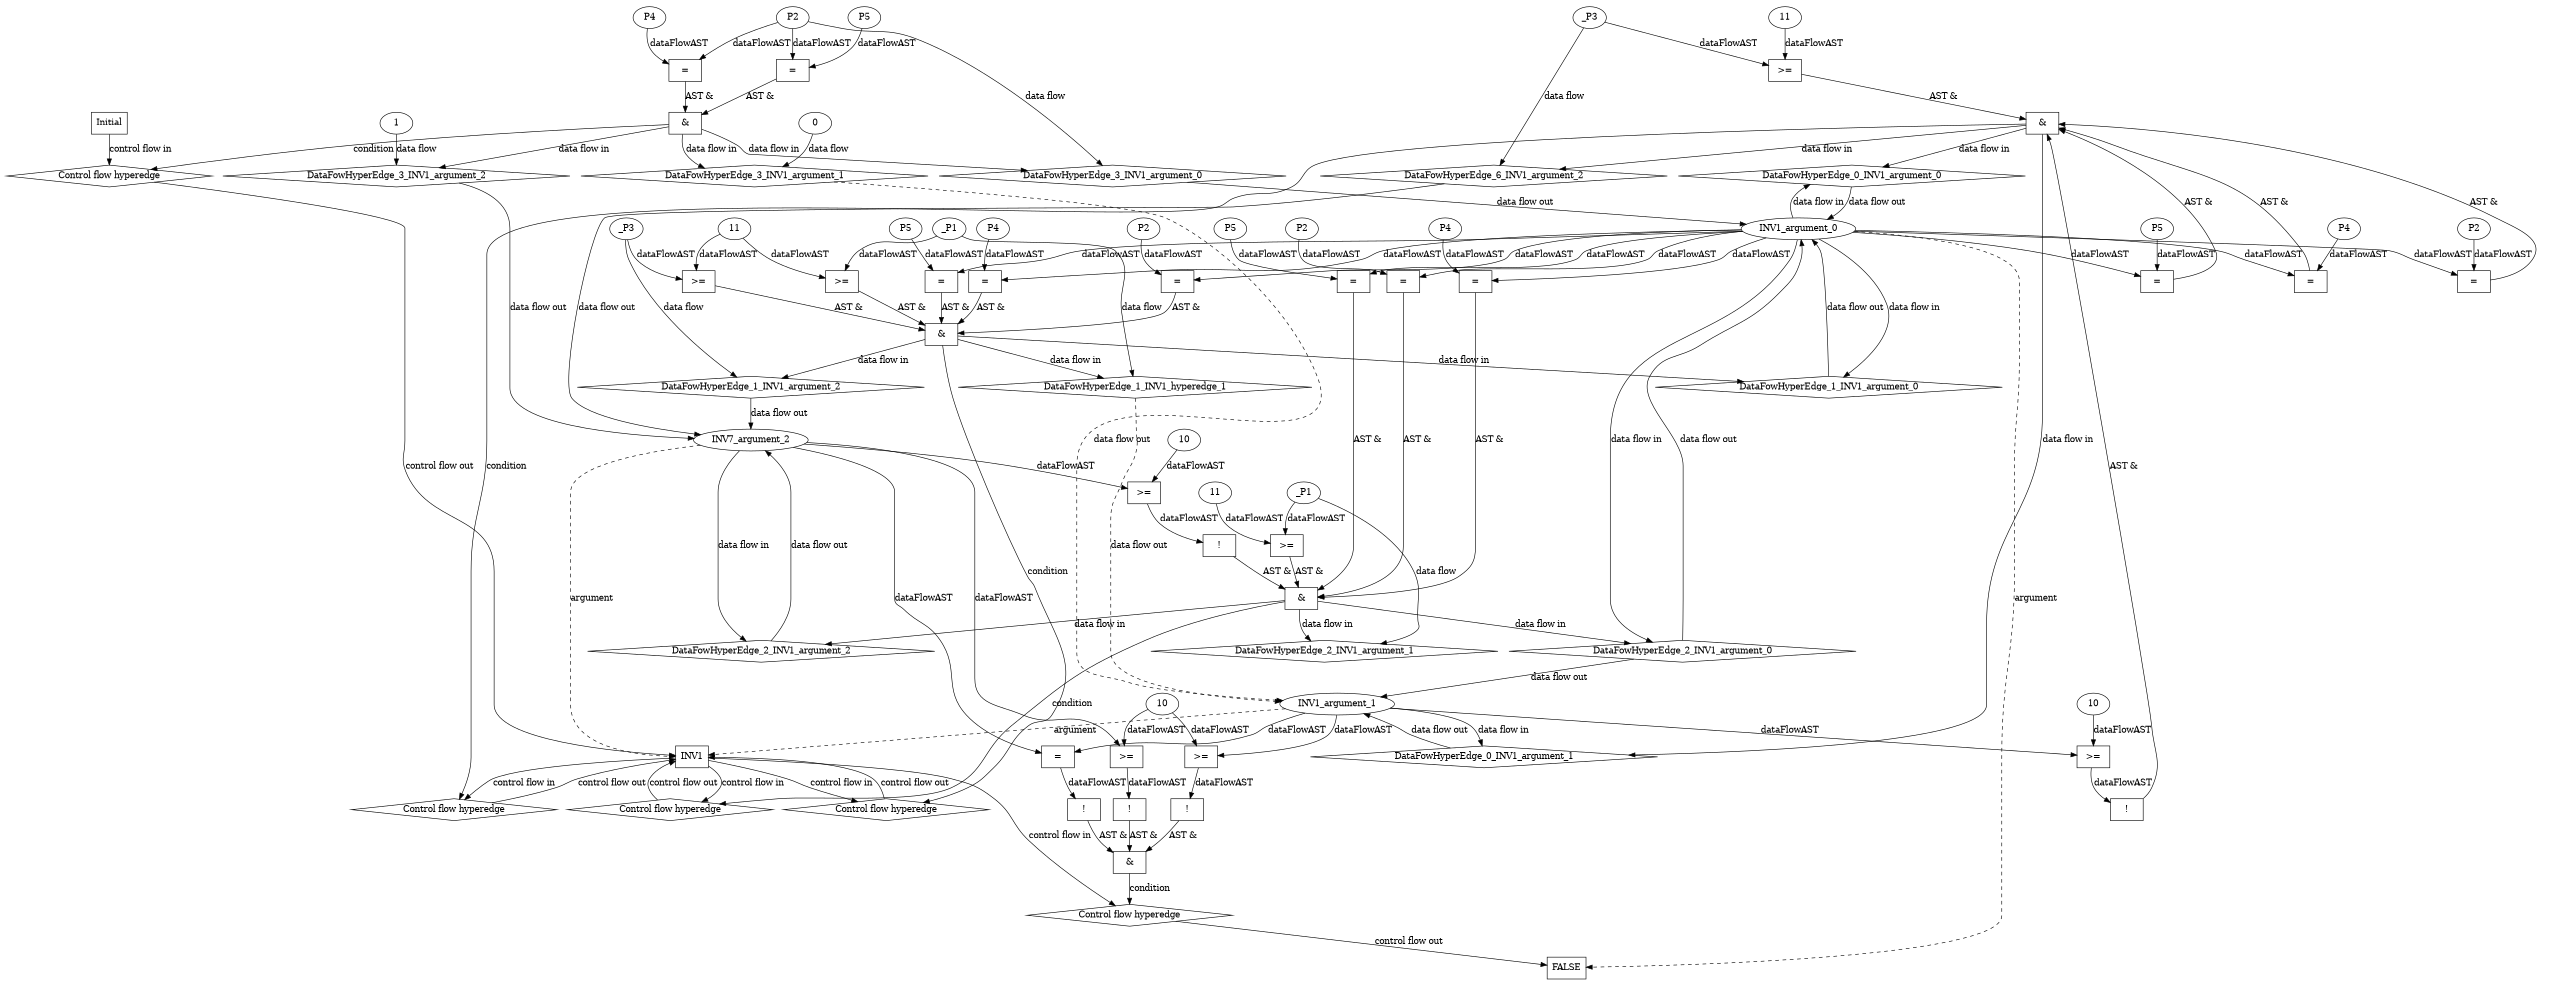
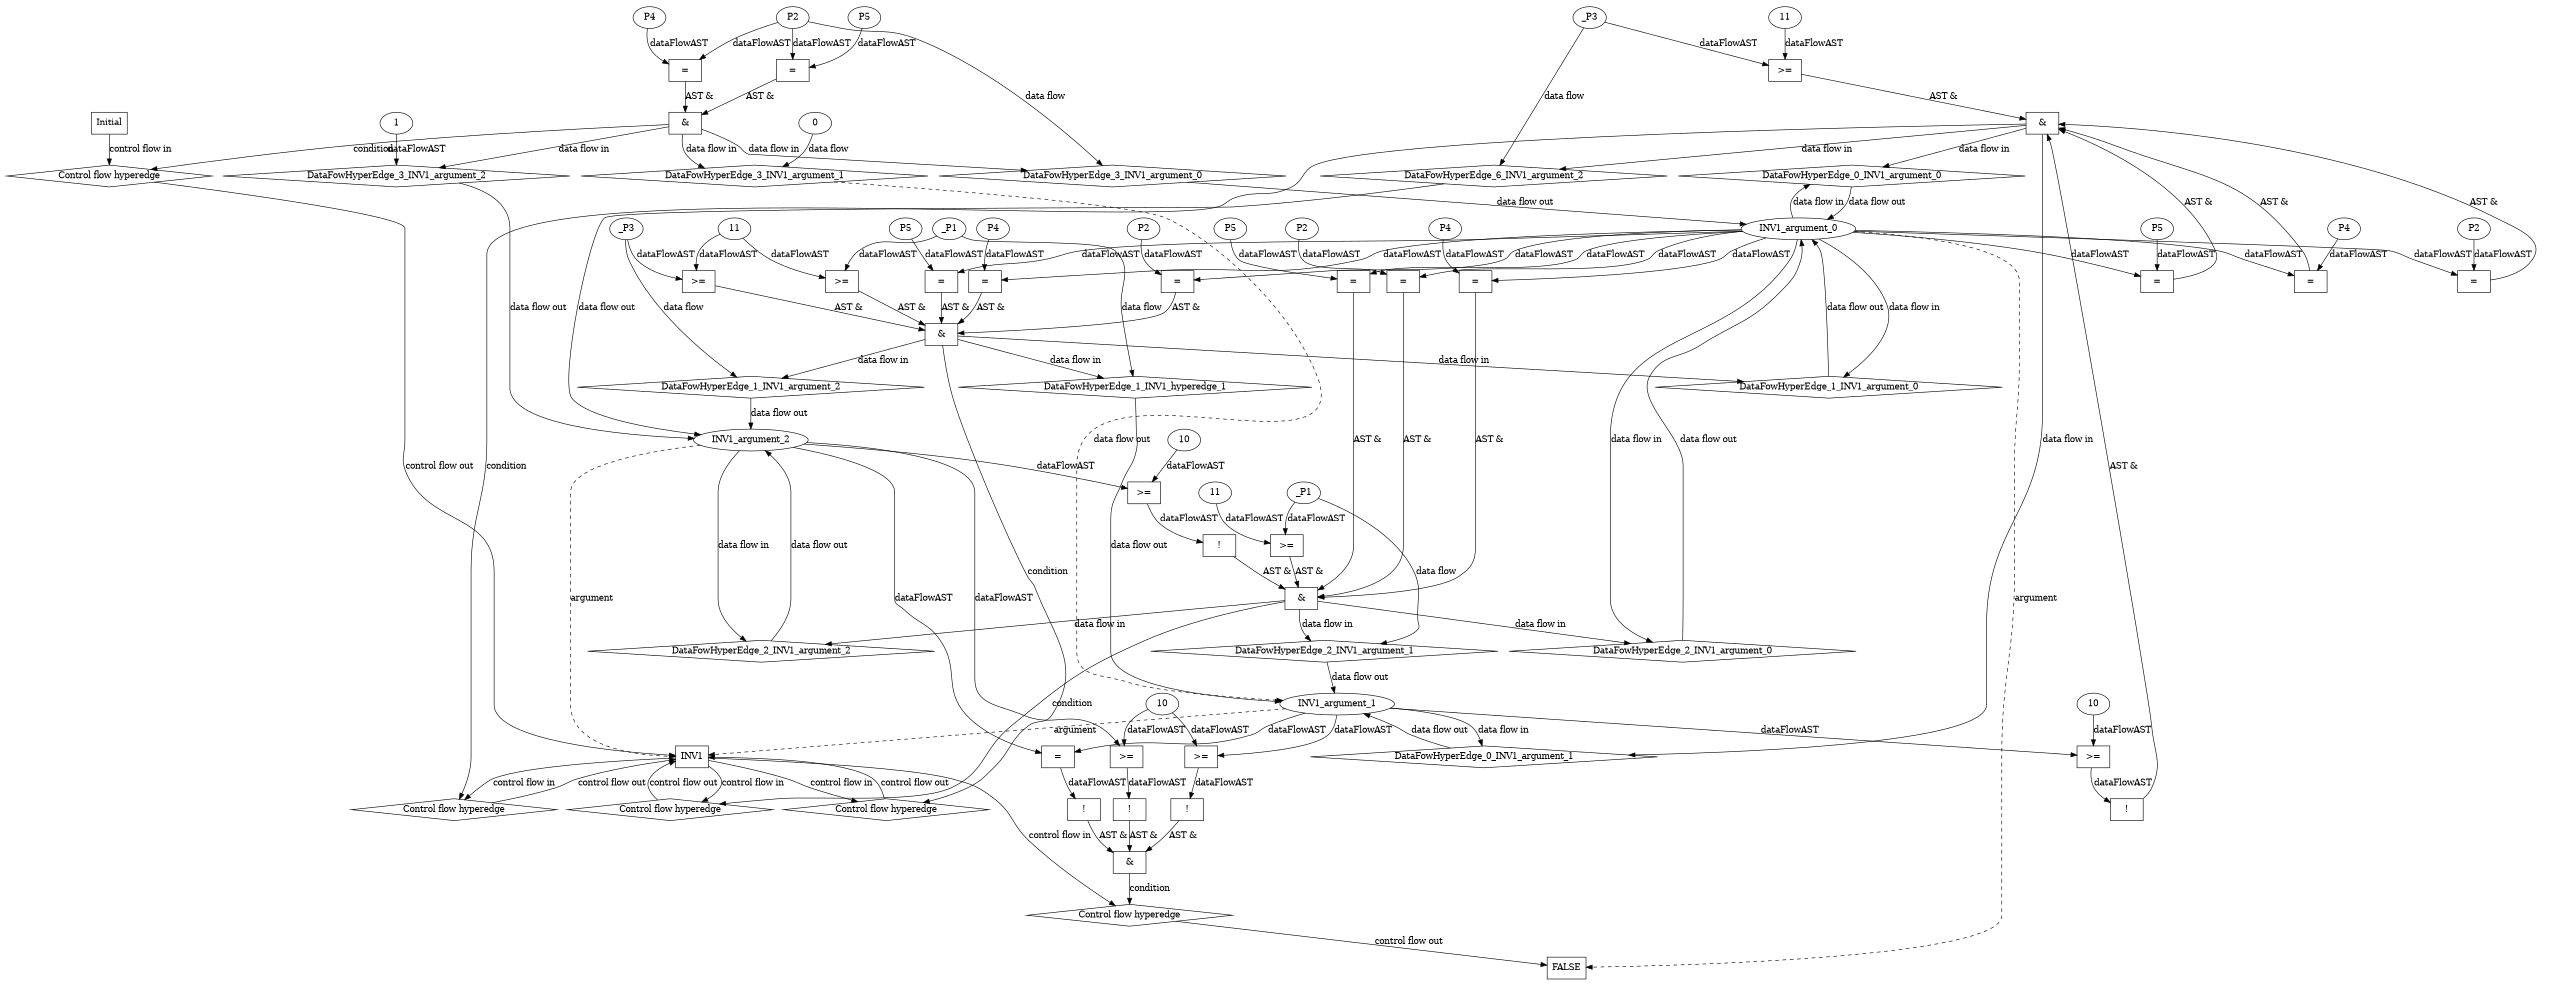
edge "1" -> "DataFowHyperEdge_3_INV1_argument_2": label "data flow" -> "dataFlowAST"
node "INV7_argument_2": label "INV7_argument_2" -> "INV1_argument_2"
edge "DataFowHyperEdge_1_INV1_hyperedge_1" -> "INV1_argument_1": style dashed -> solid
edge "DataFowHyperEdge_2_INV1_argument_0" -> "INV1_argument_1": now "DataFowHyperEdge_2_INV1_argument_1" -> "INV1_argument_1"
